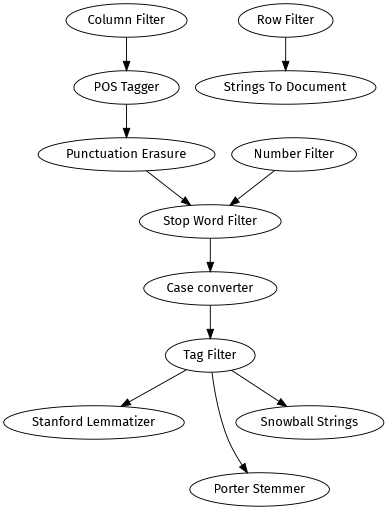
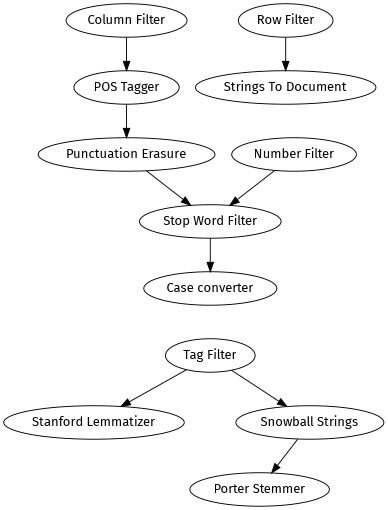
edge "Case converter" -> "Tag Filter": removed
edge "Tag Filter" -> "Porter Stemmer": now "Snowball Strings" -> "Porter Stemmer"
